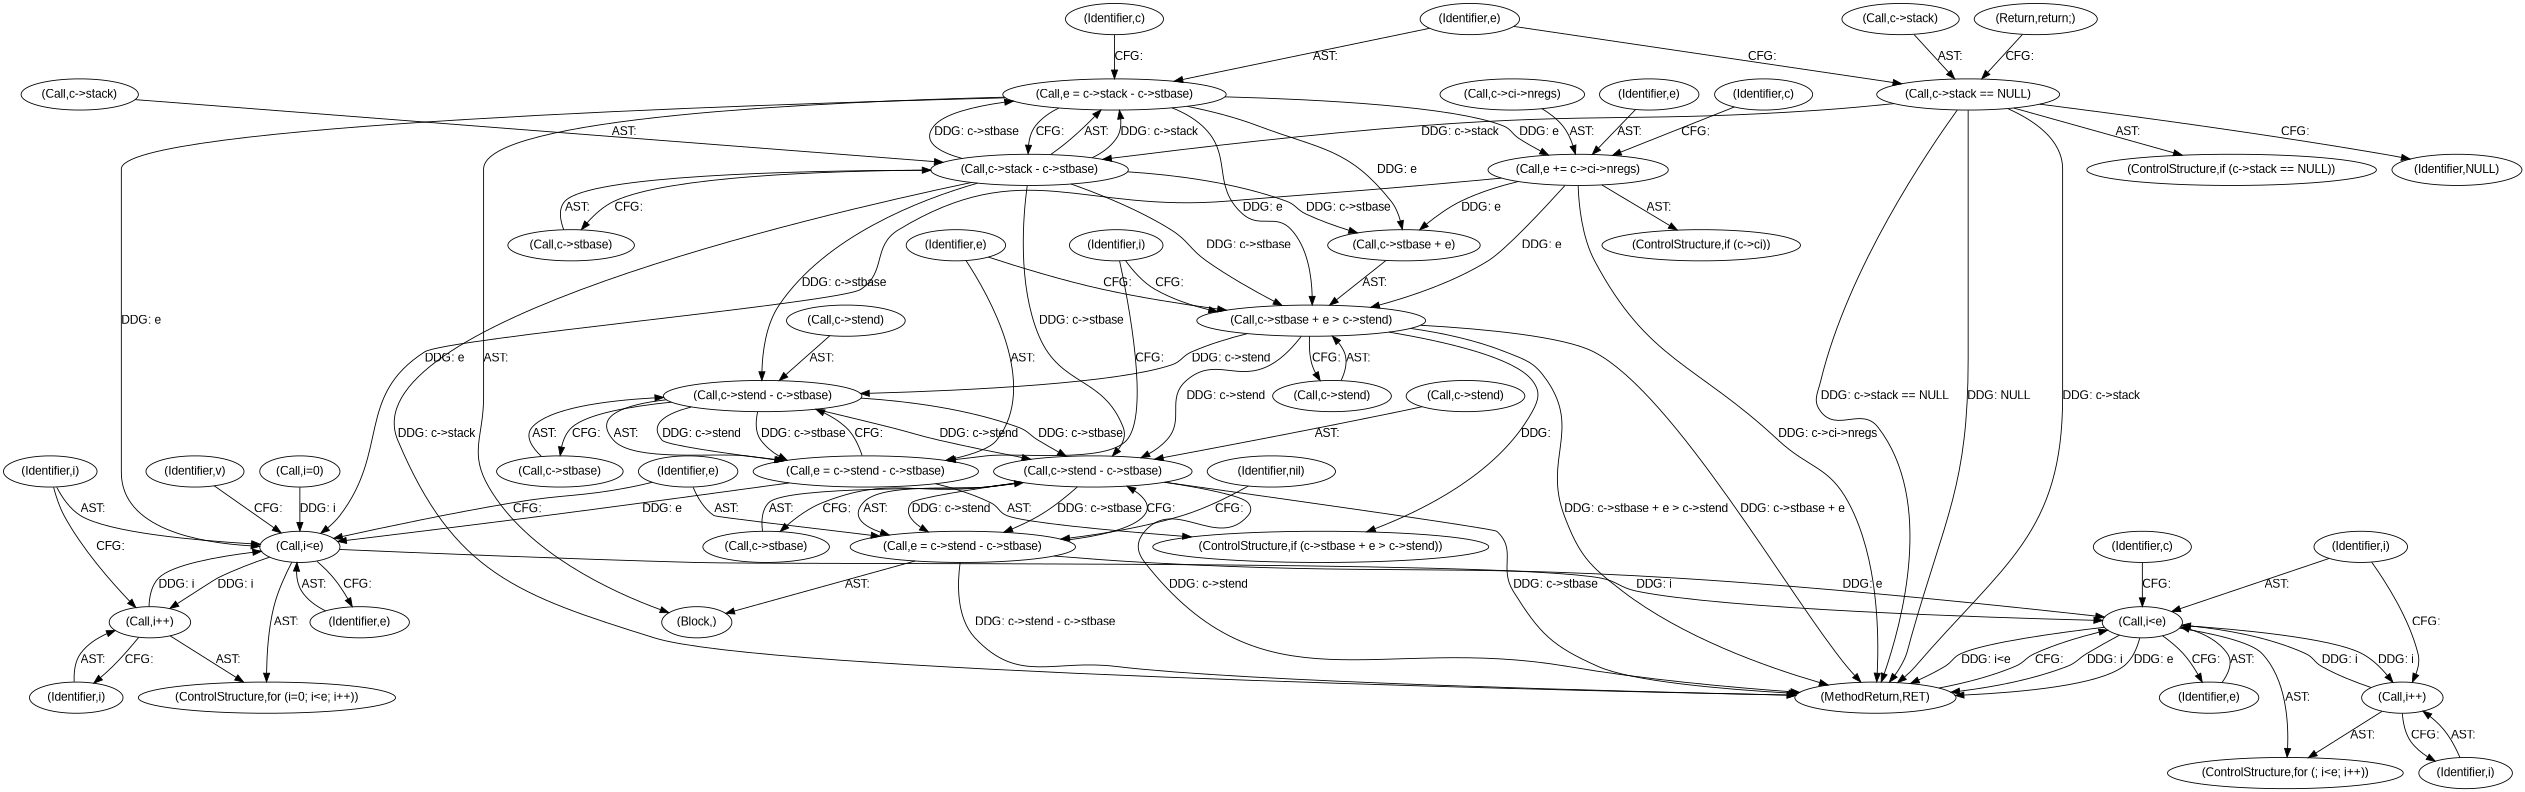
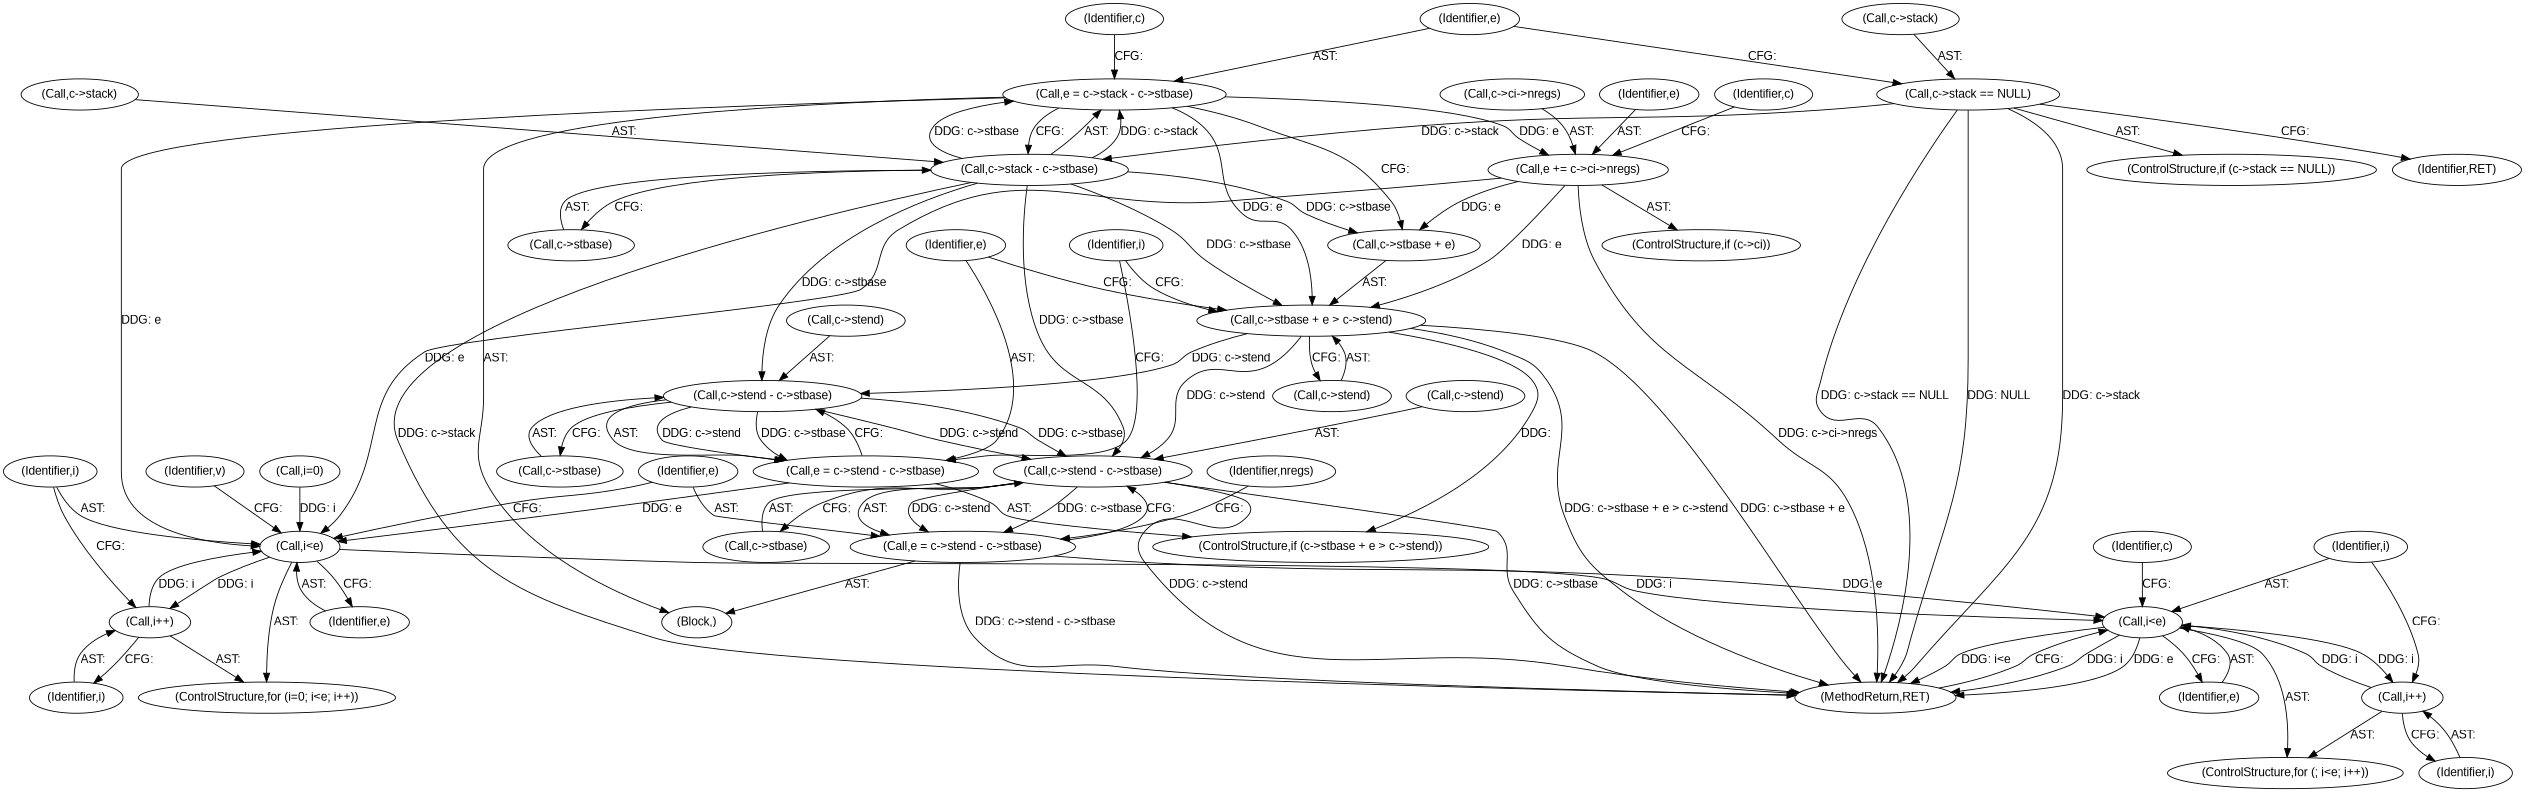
node "(Return,return;)": removed
edge "(Call,e = c->stack - c->stbase)" -> "(Call,c->stbase + e)": label "DDG: e" -> "CFG: "
node "(Identifier,NULL)": label "(Identifier,NULL)" -> "(Identifier,RET)"
node "(Identifier,nil)": label "(Identifier,nil)" -> "(Identifier,nregs)"
